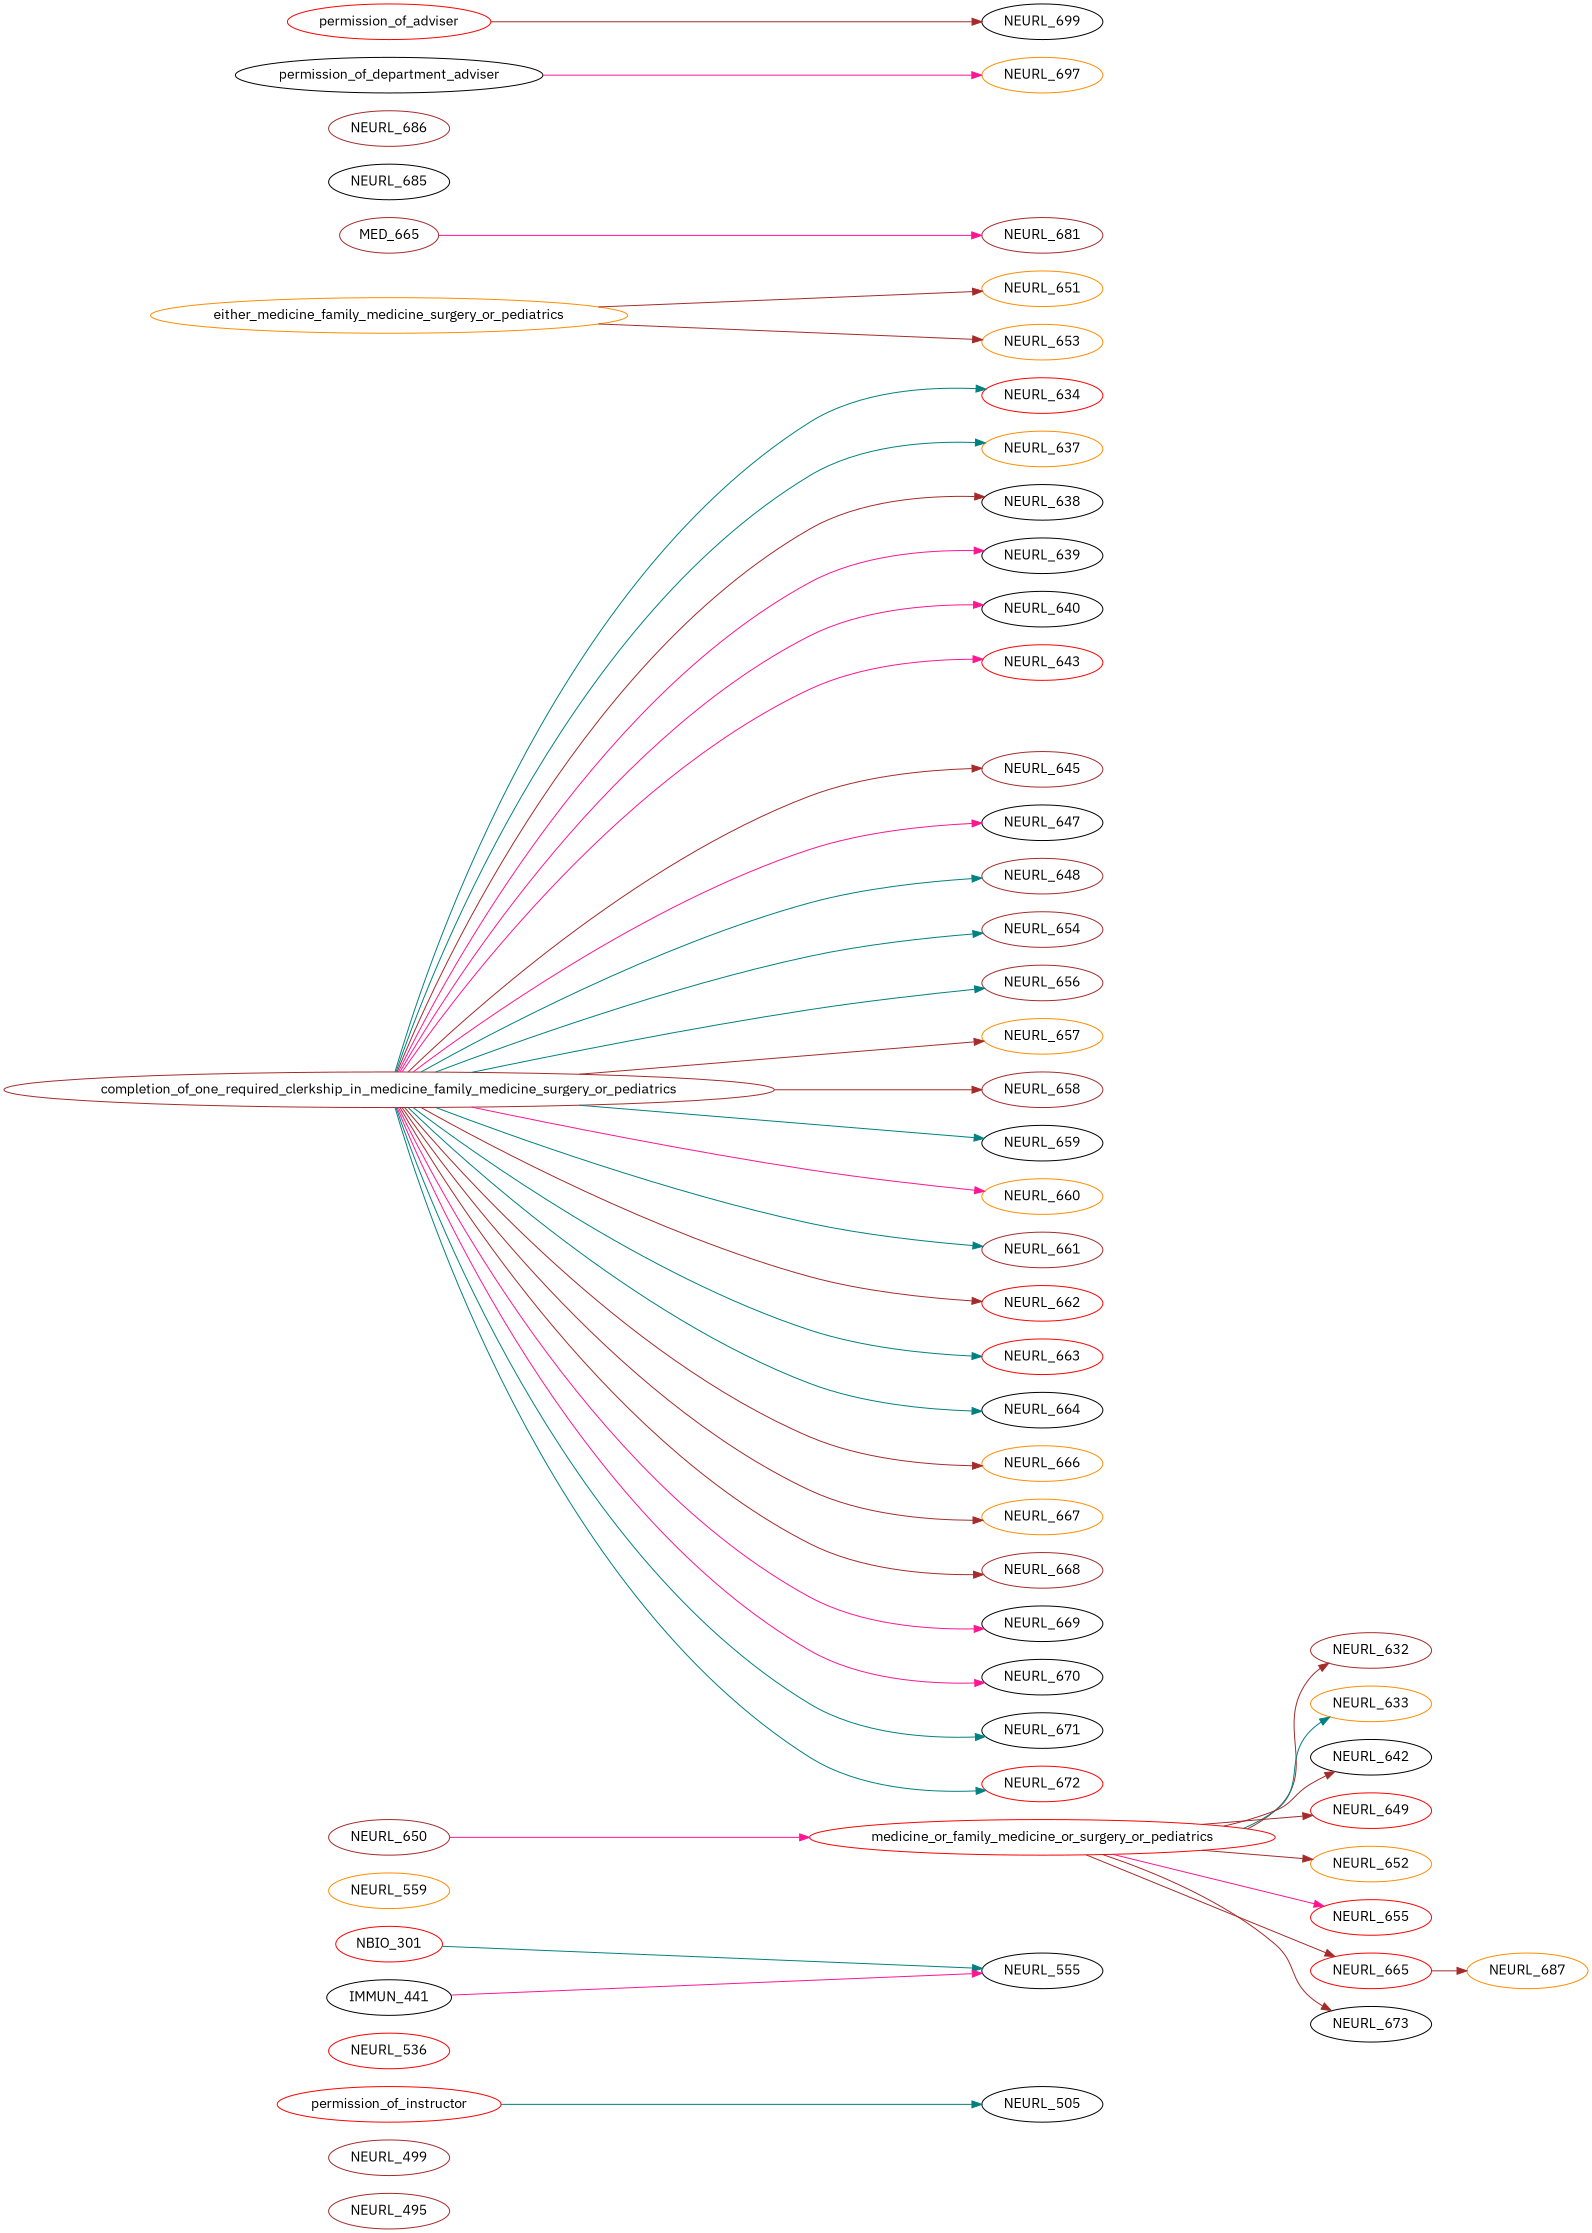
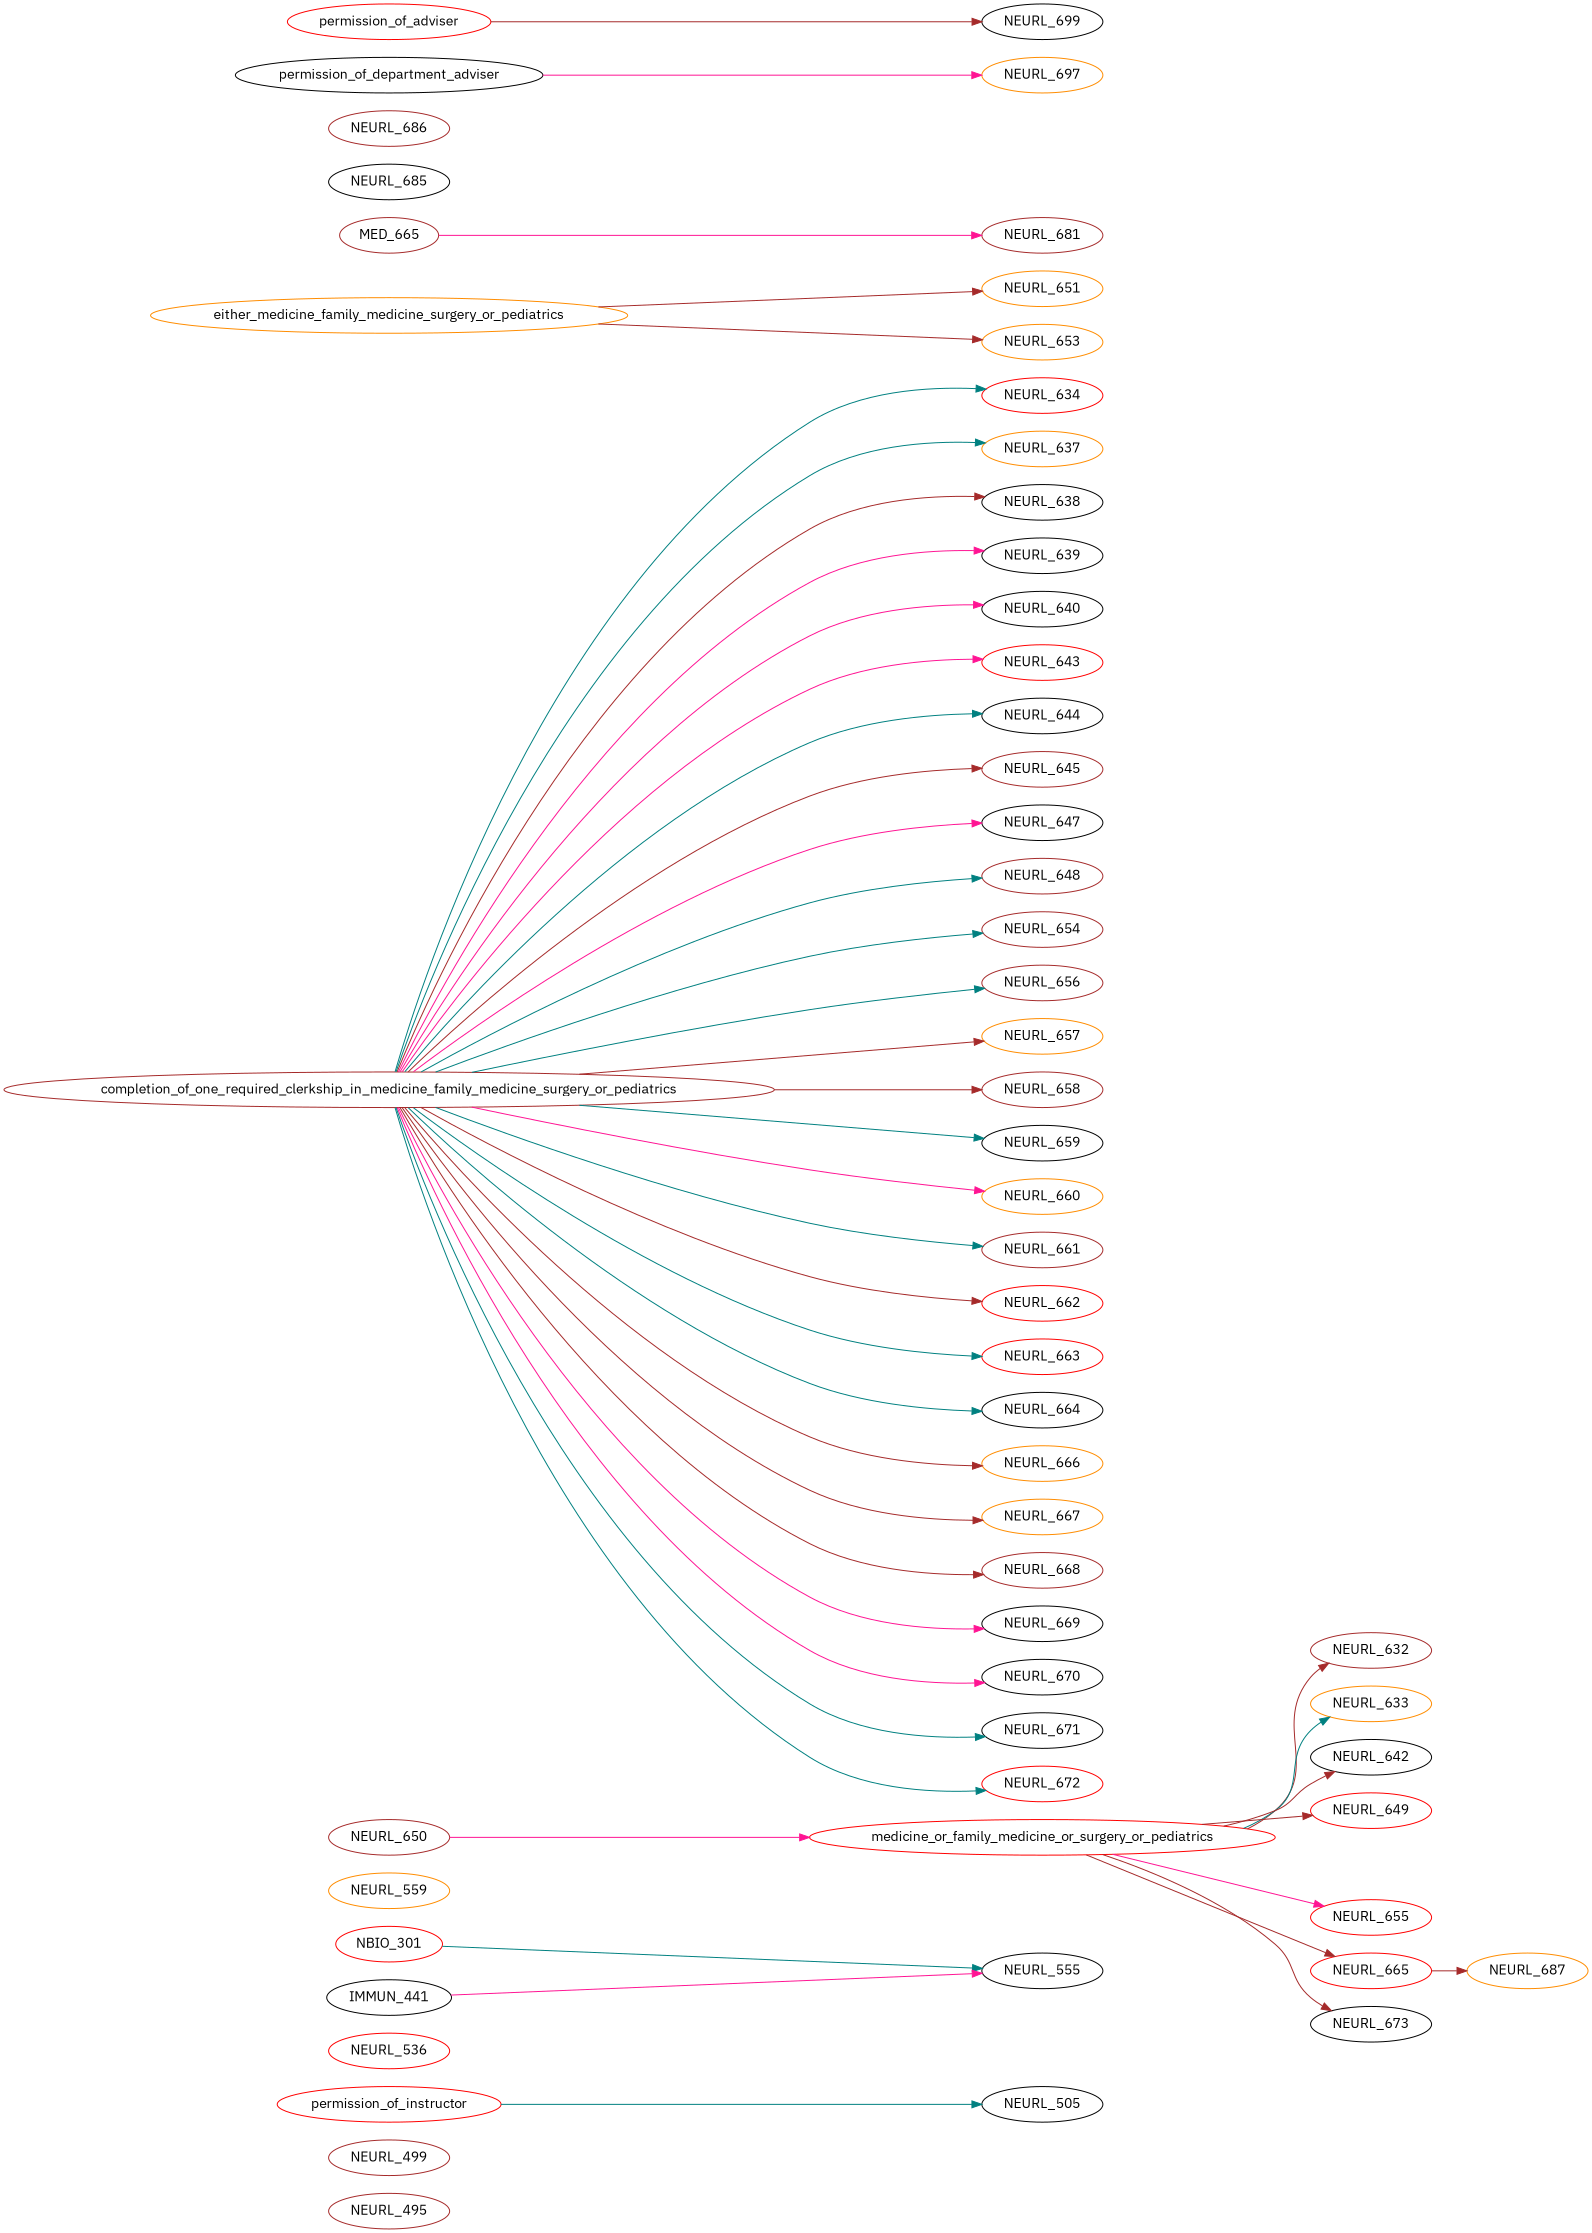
node "NEURL_644": added
node "NEURL_652": removed
